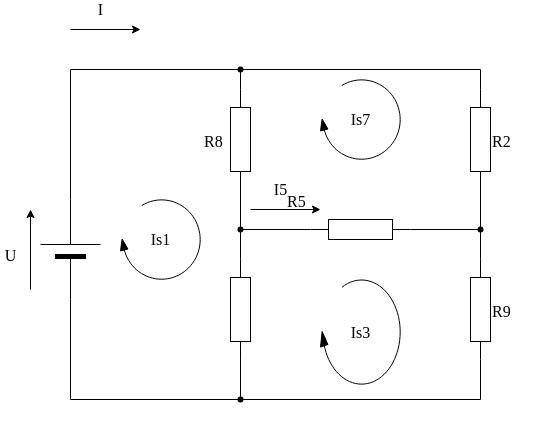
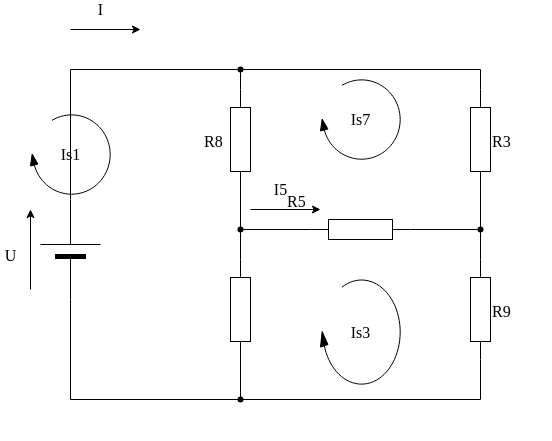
node "R2": label "R2" -> "R3"
node "Is1": moved (161, 240) -> (71, 155)
